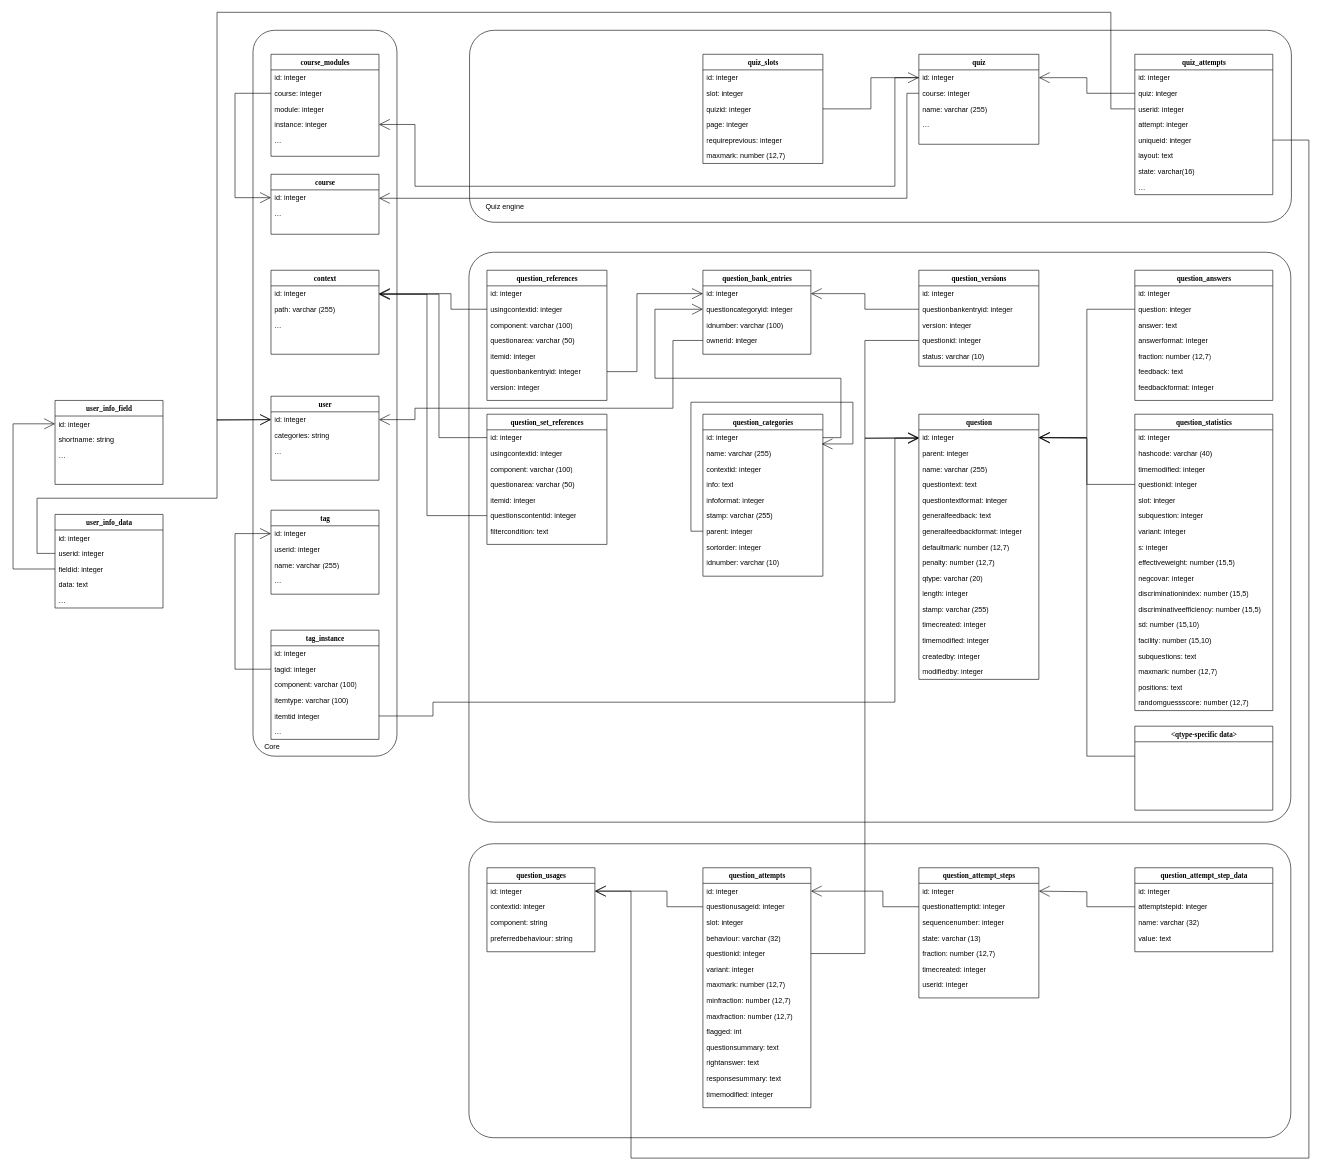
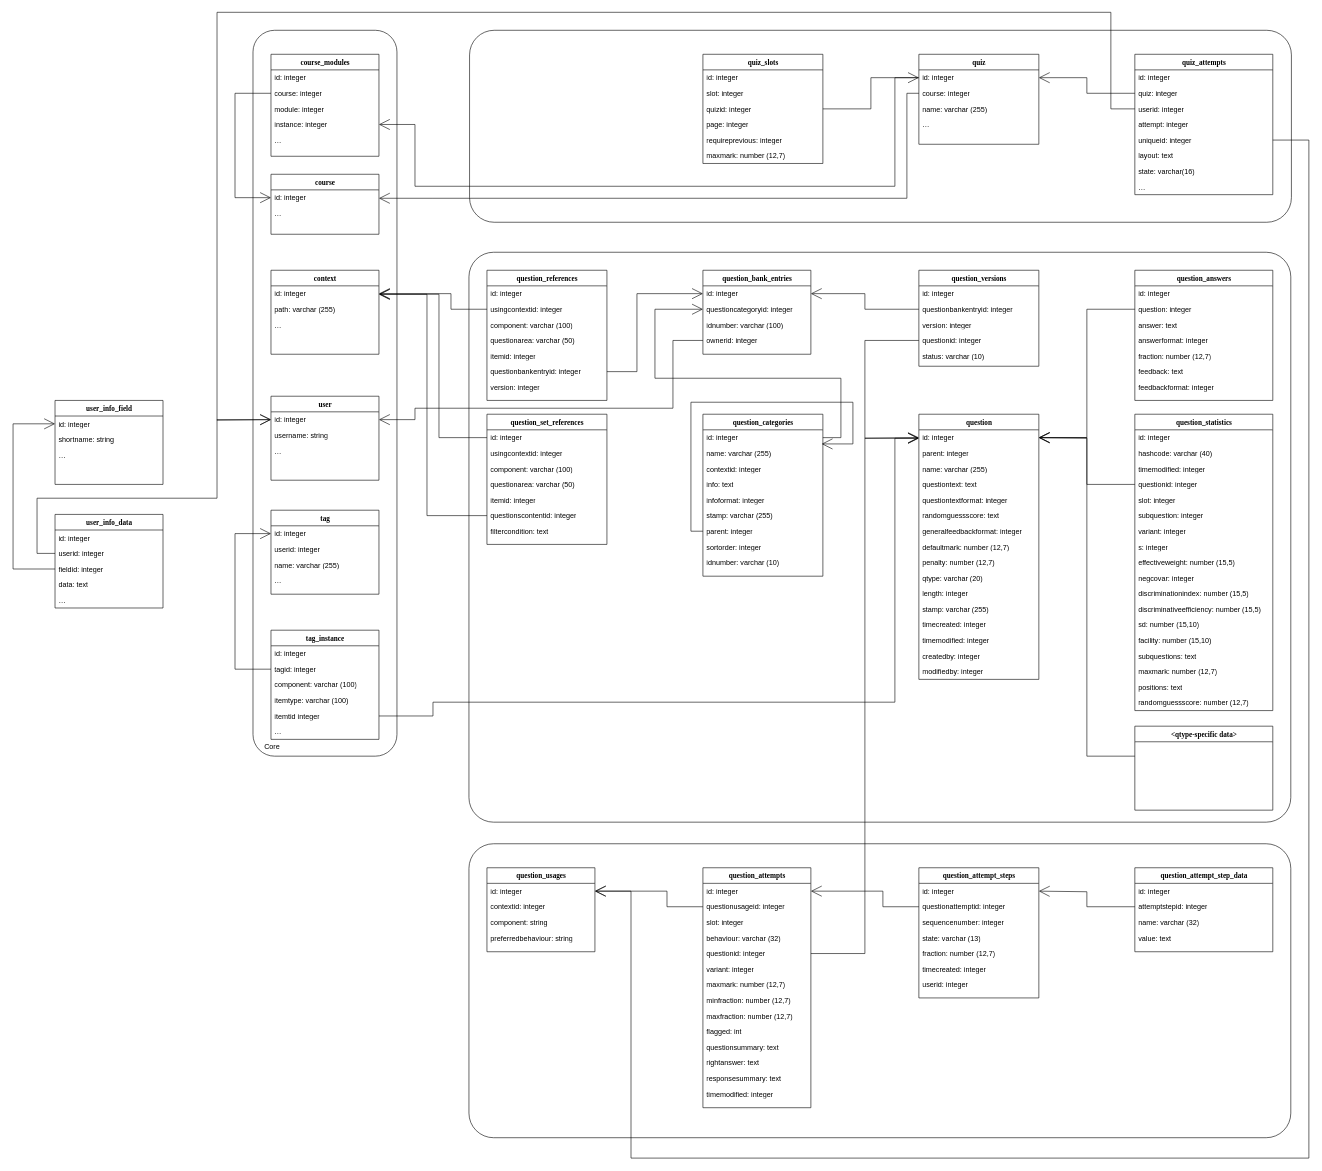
node "Quiz engine": removed
node "categories: string": label "categories: string" -> "username: string"
node "generalfeedback: text": label "generalfeedback: text" -> "randomguessscore: text"
